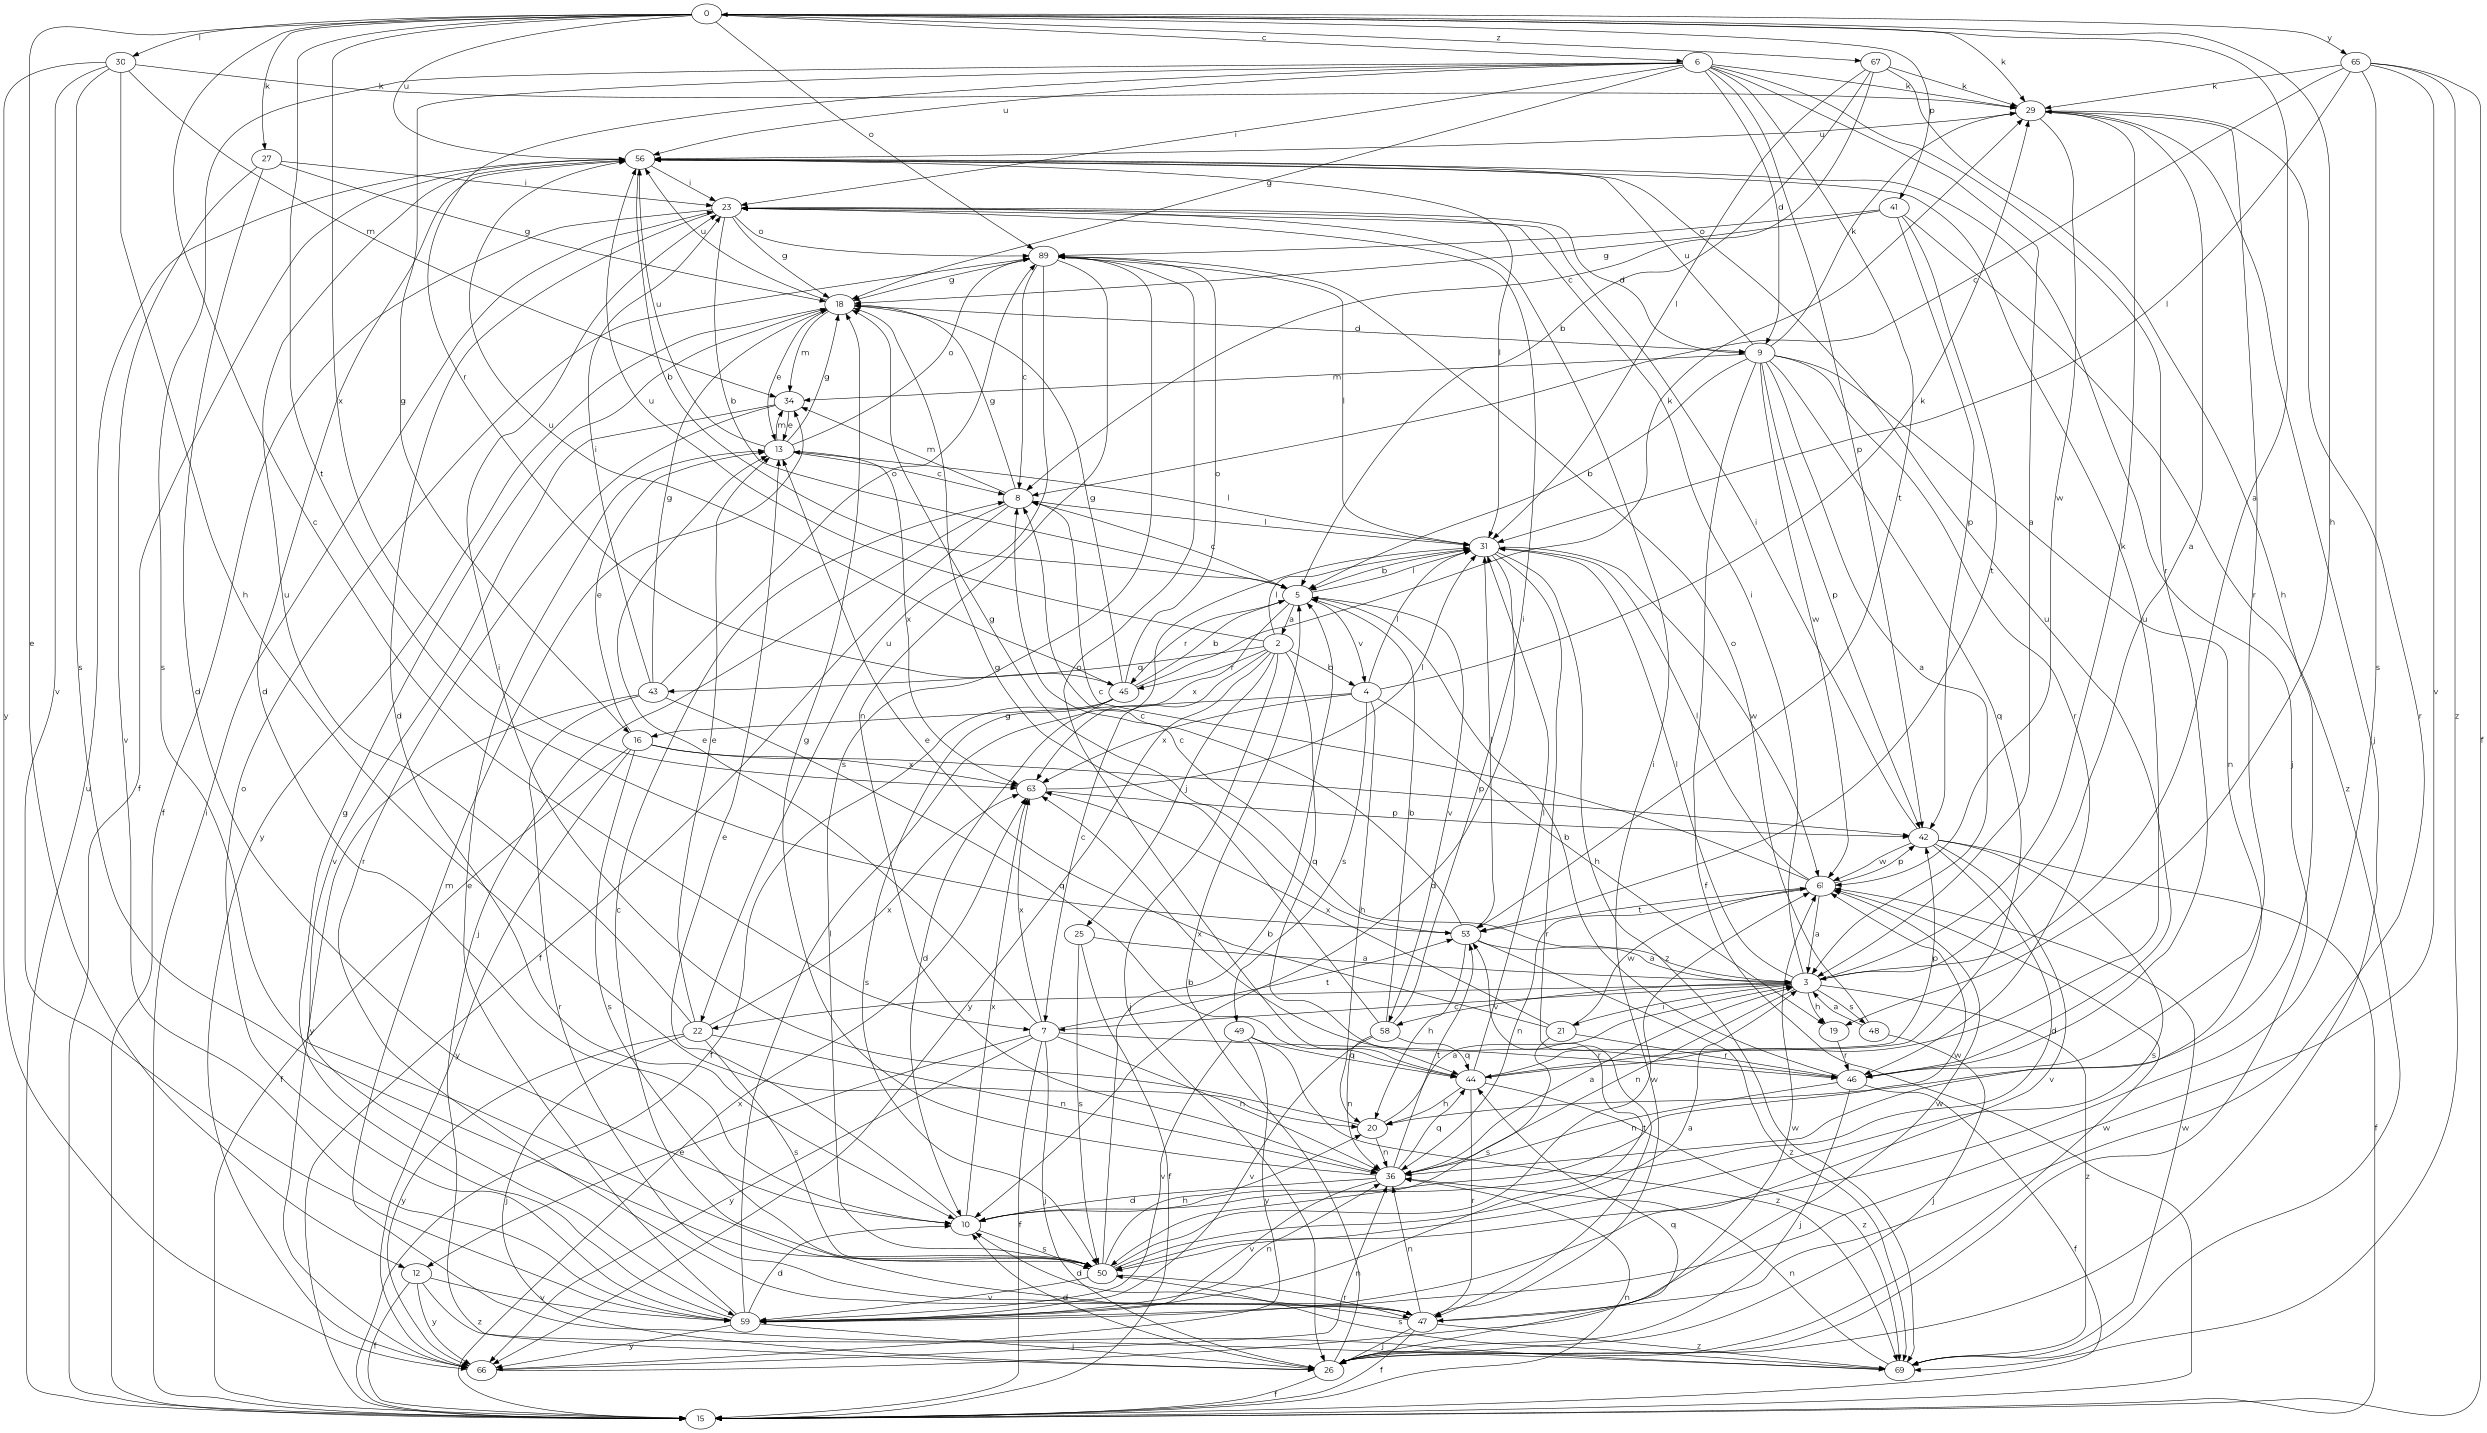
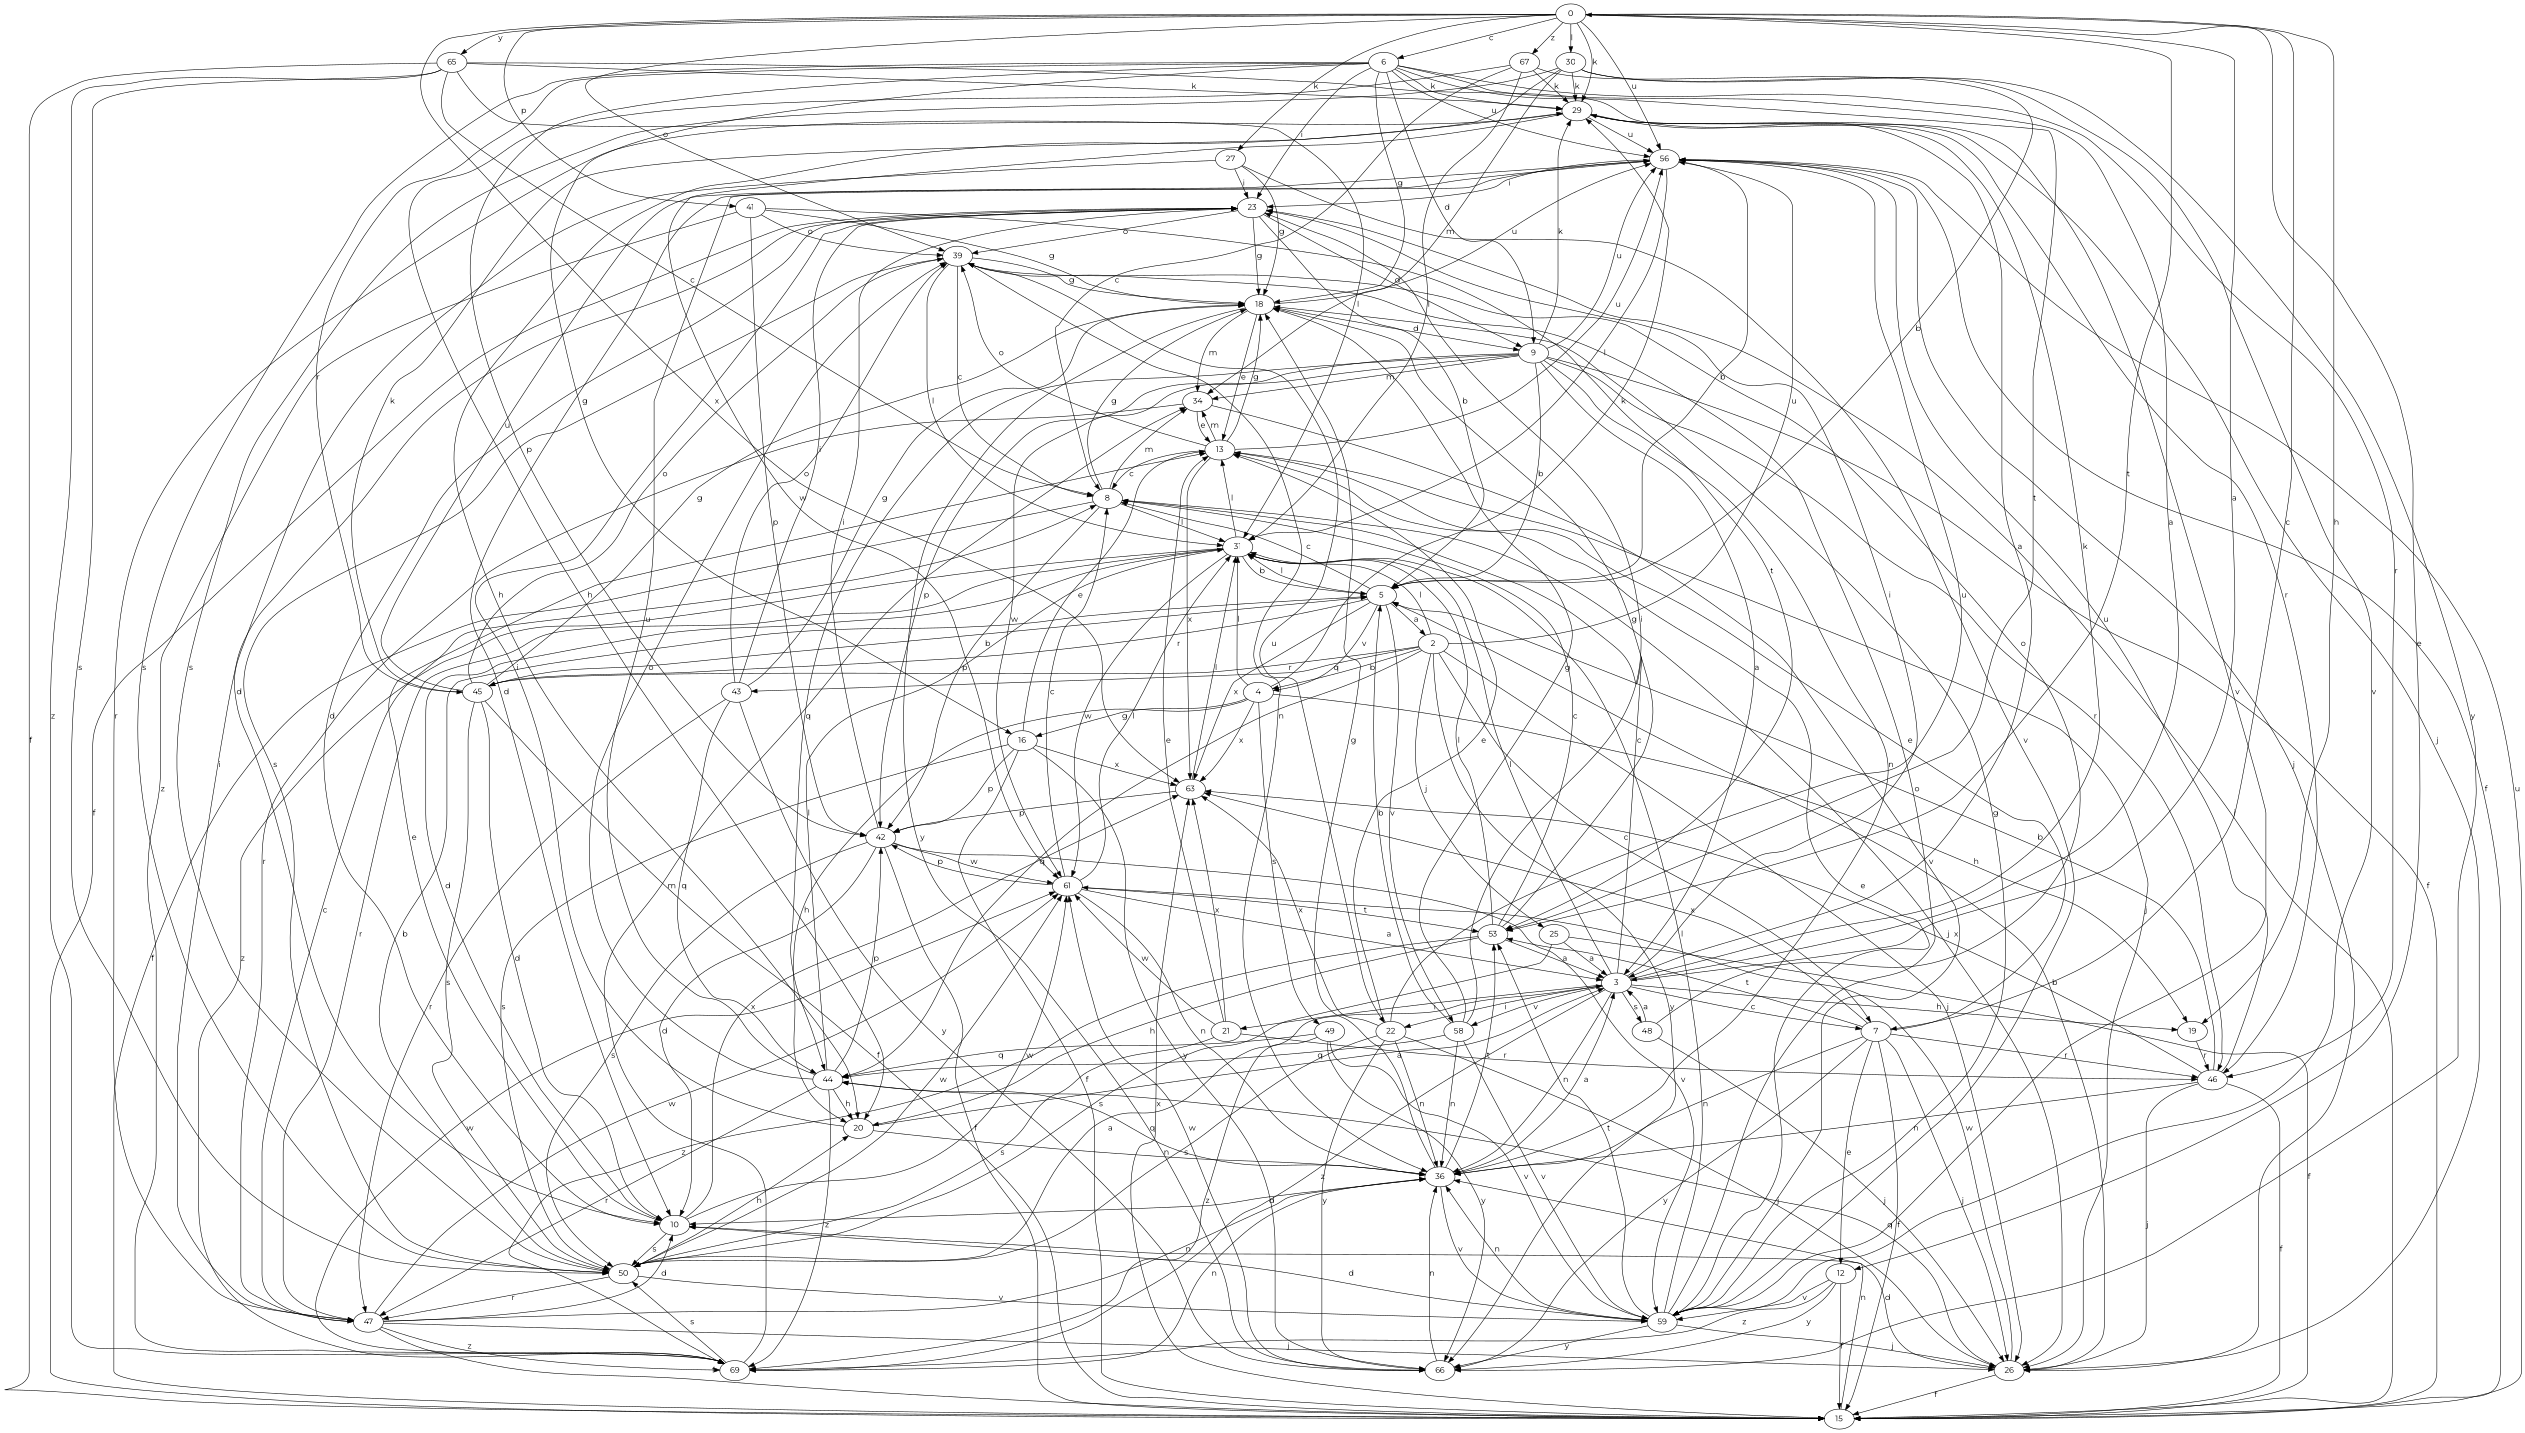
node "89": label "89" -> "39"
edge "8" -> "42": added, label "p"
edge "13" -> "26": added, label "j"
